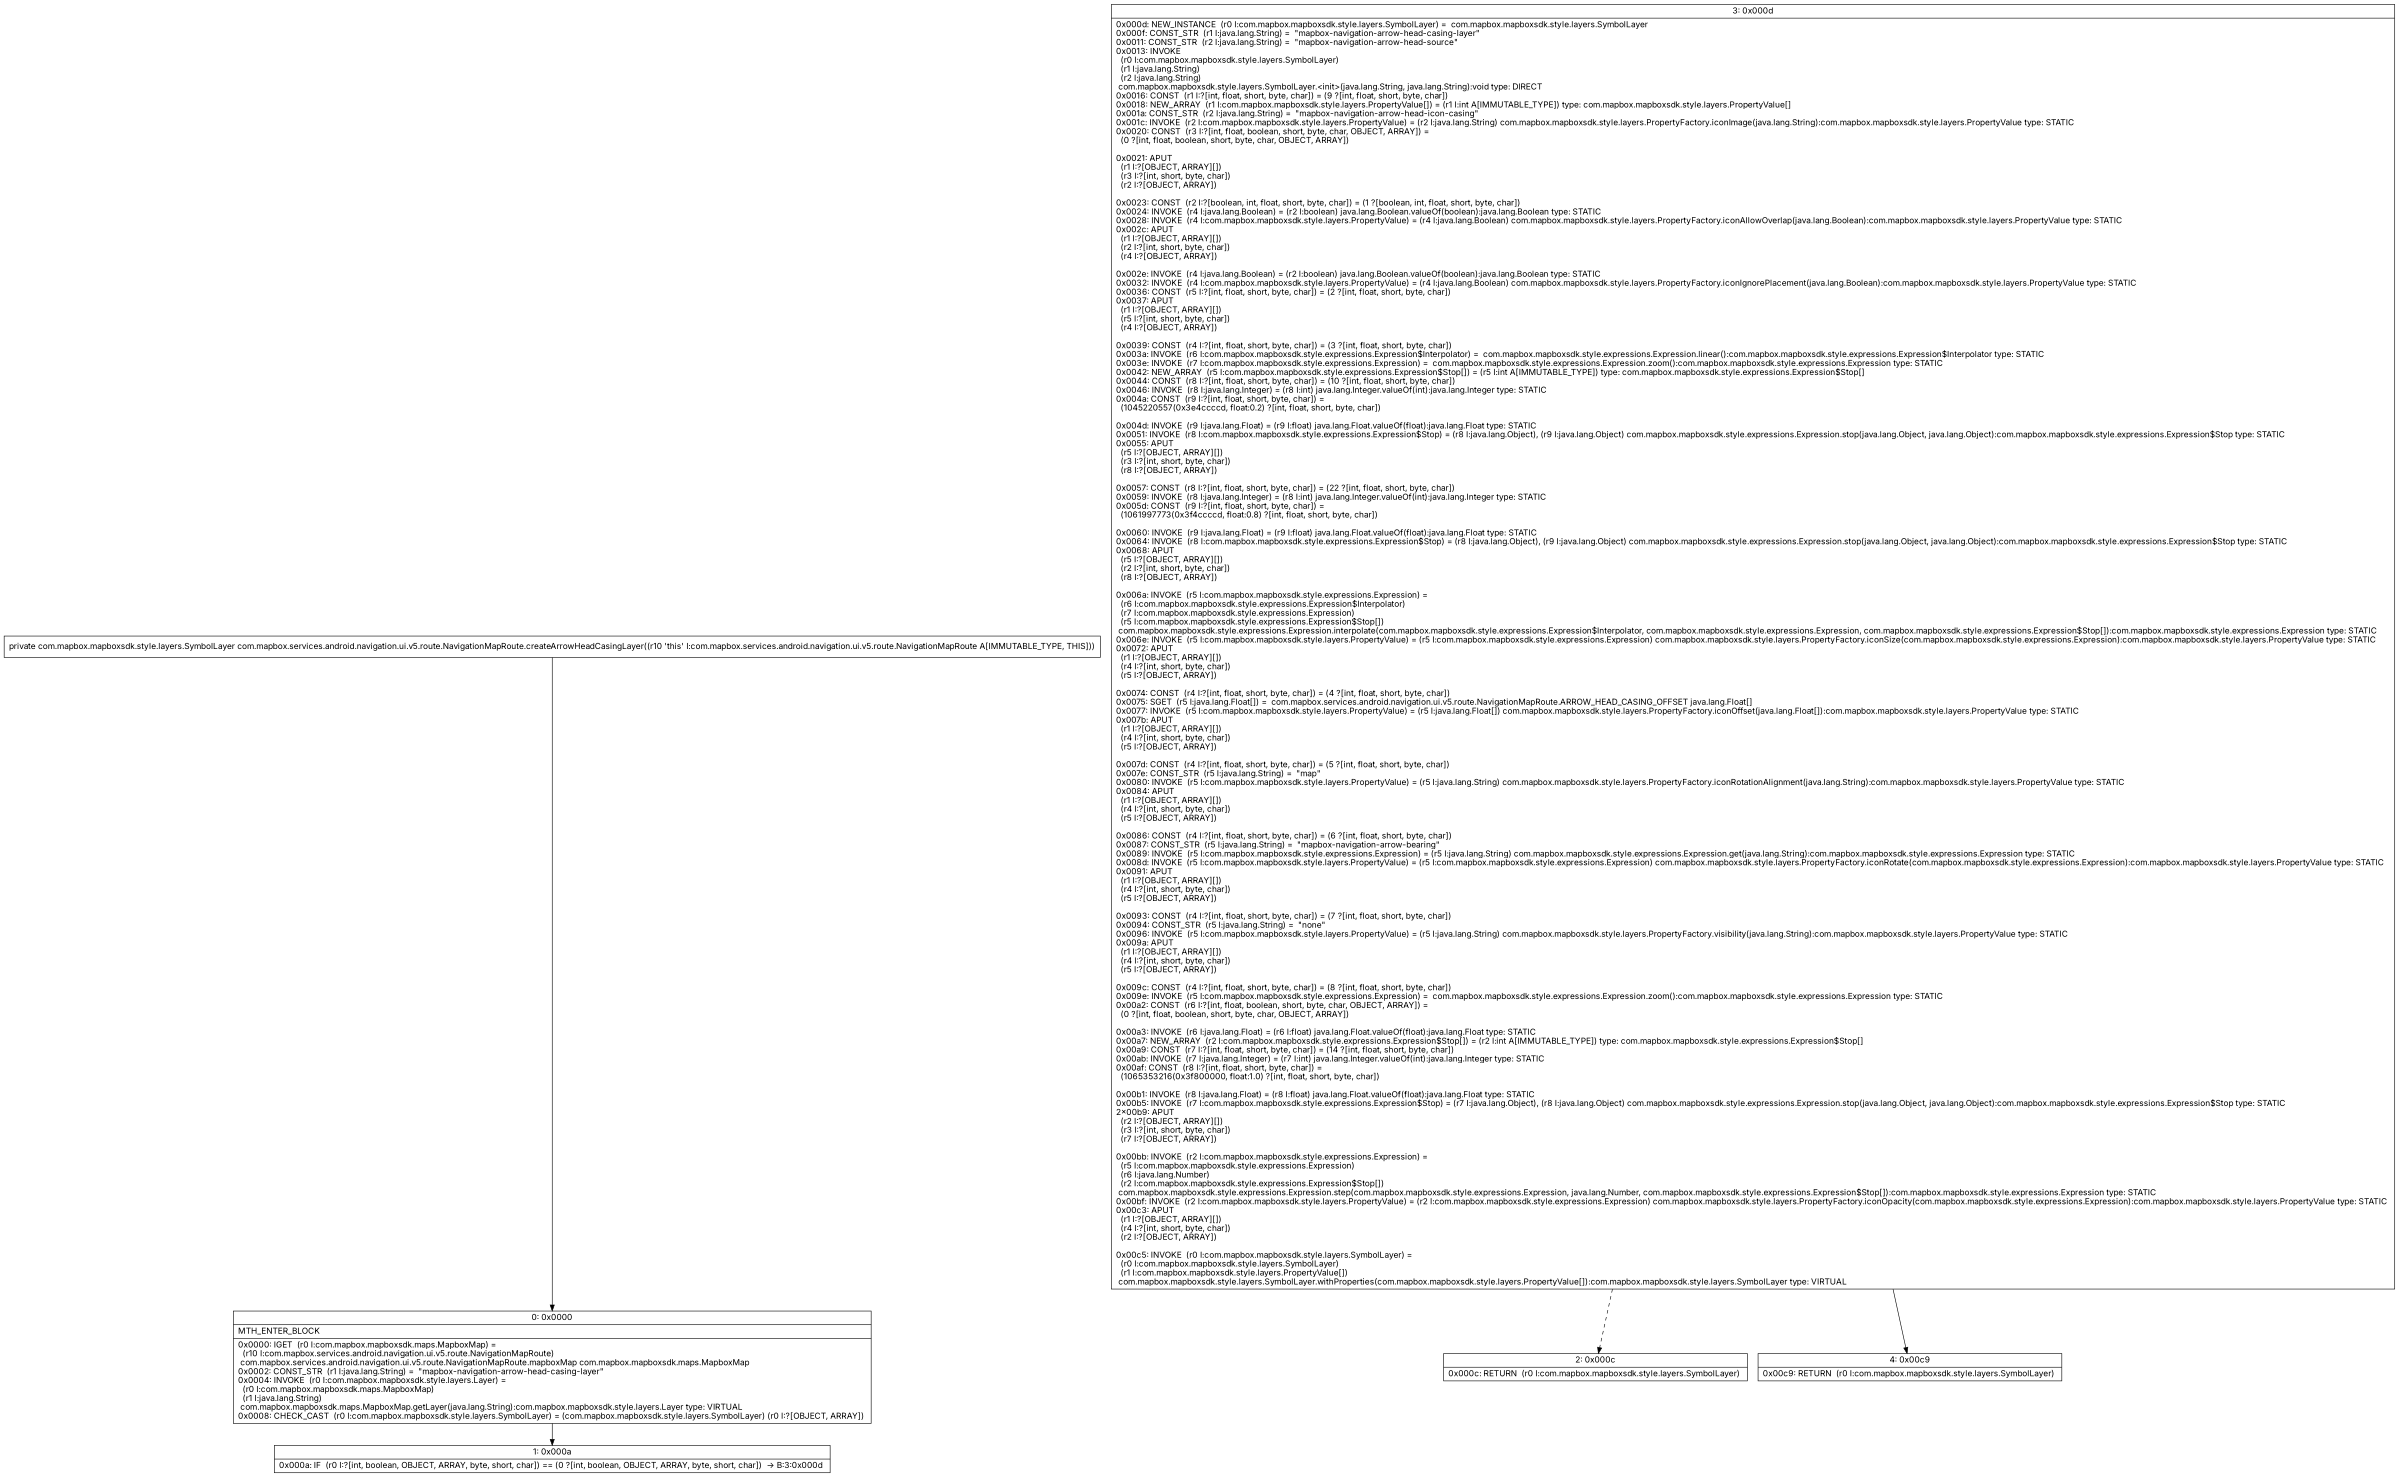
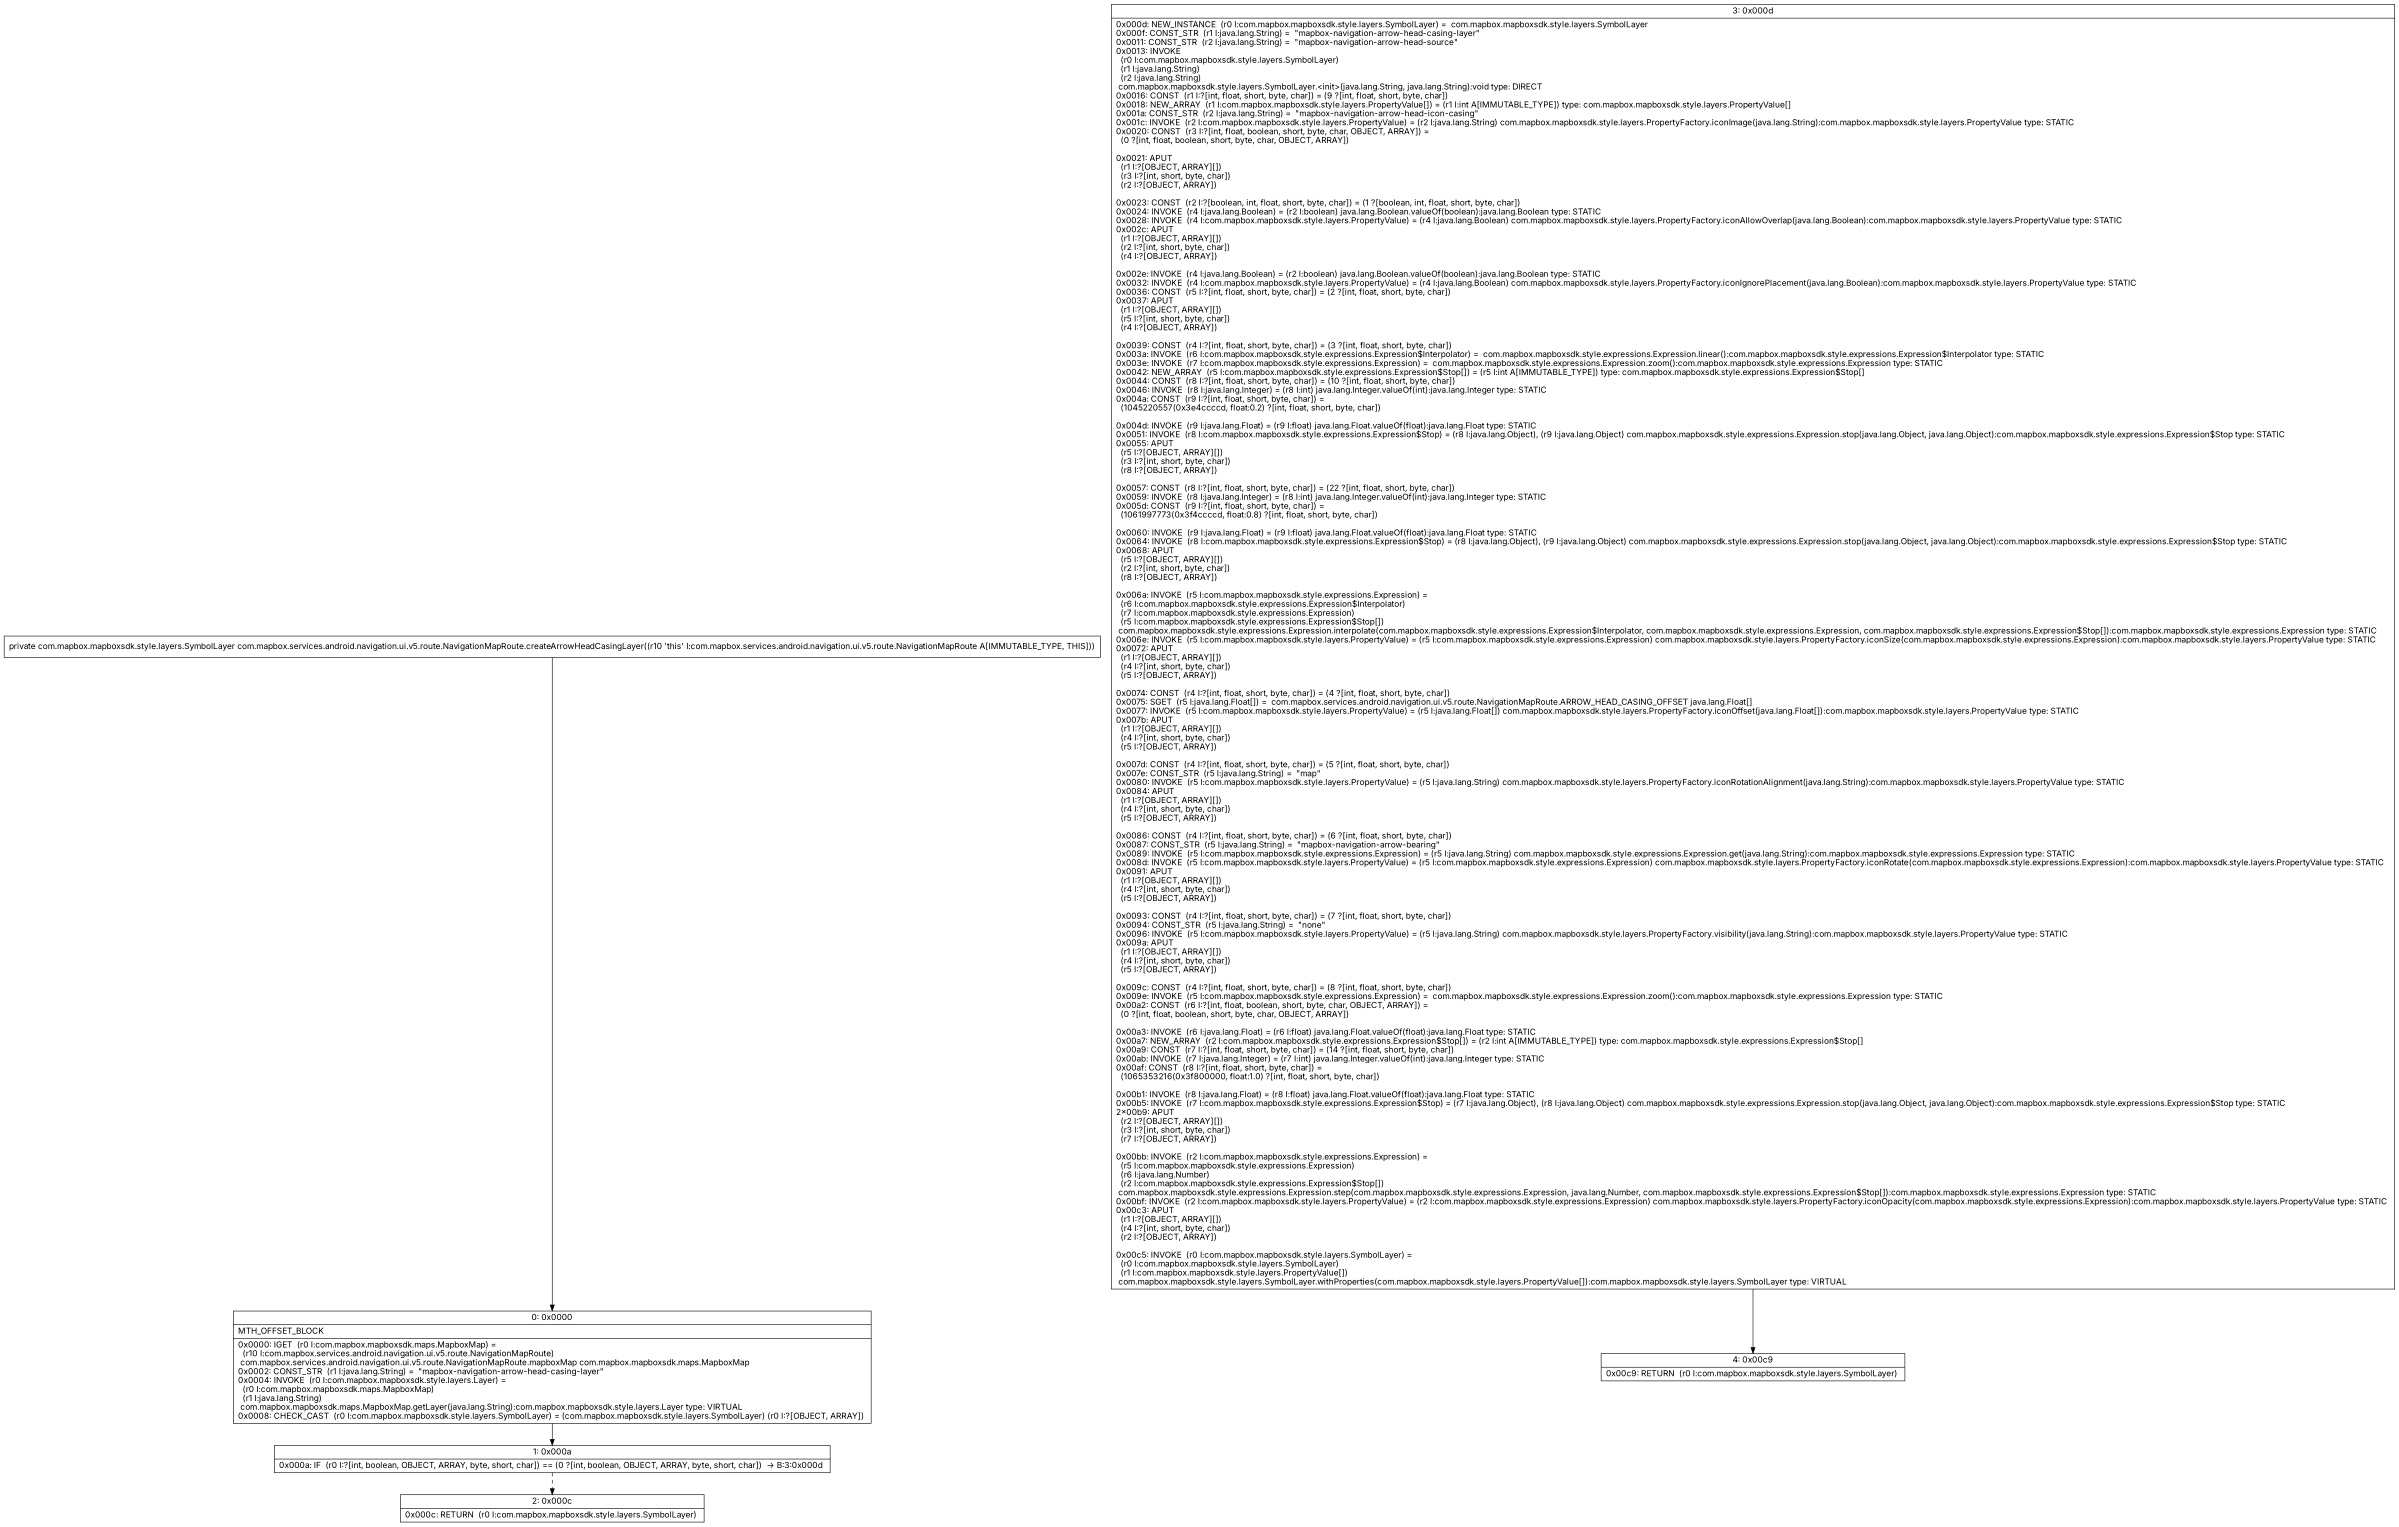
edge "3: 0x000d" -> "2: 0x000c": now "1: 0x000a" -> "2: 0x000c"
node "0: 0x0000": text "MTH_ENTER_BLOCK" -> "MTH_OFFSET_BLOCK"
